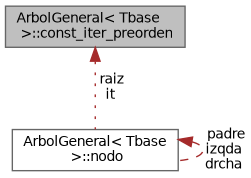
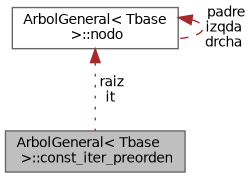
edge "ArbolGeneral< Tbase >::nodo" -> "ArbolGeneral< Tbase >::const_iter_preorden": reversed
